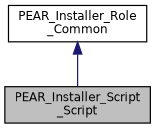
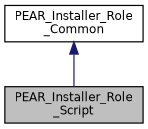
node "PEAR_Installer_Script _Script": label "PEAR_Installer_Script _Script" -> "PEAR_Installer_Role _Script"
